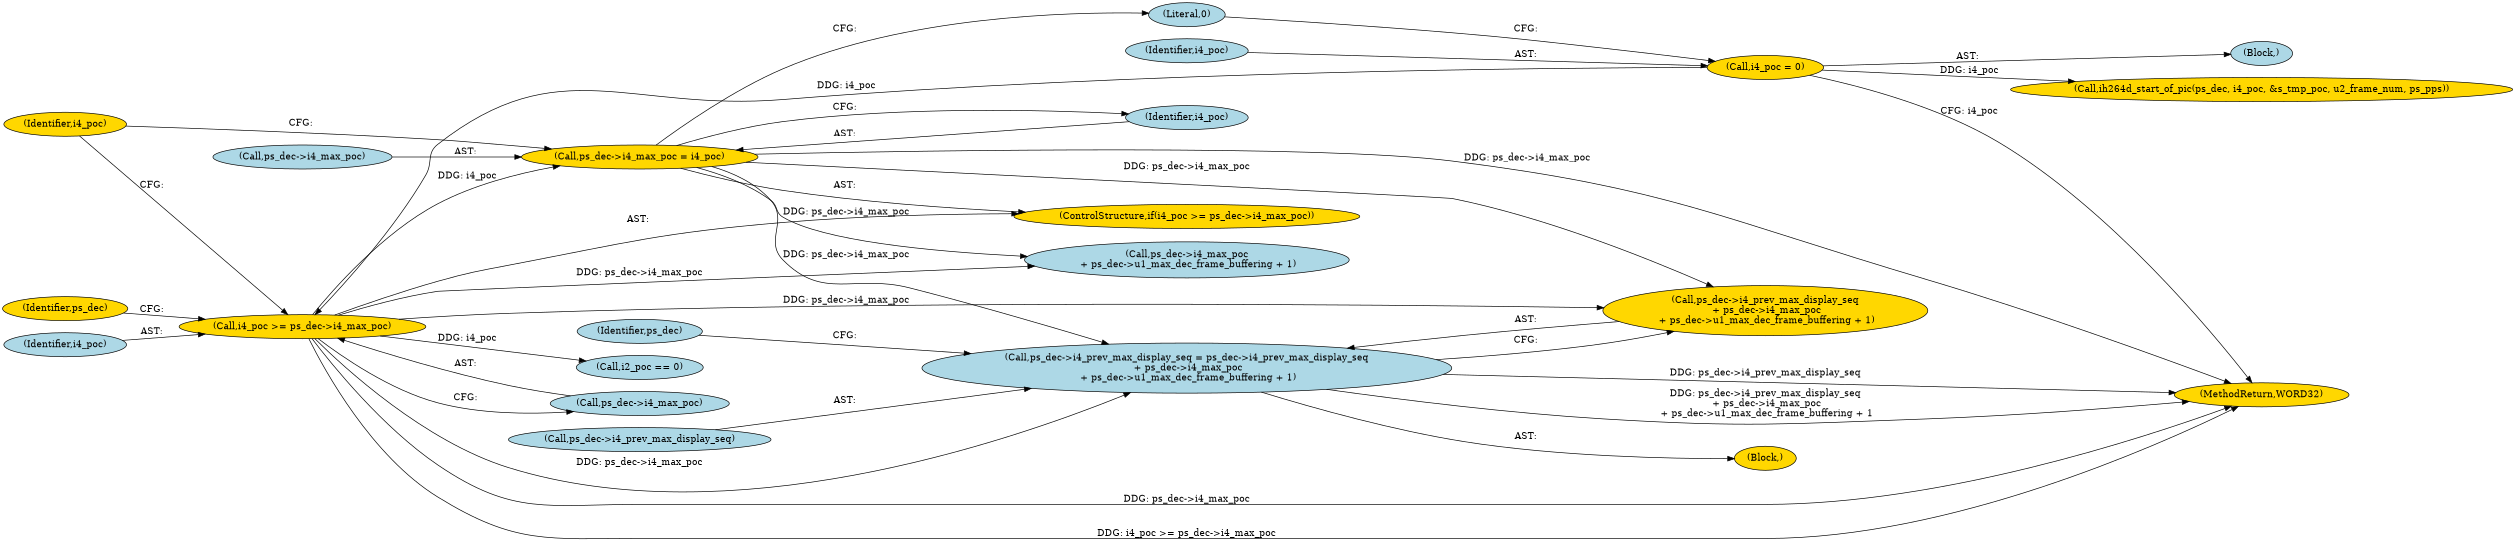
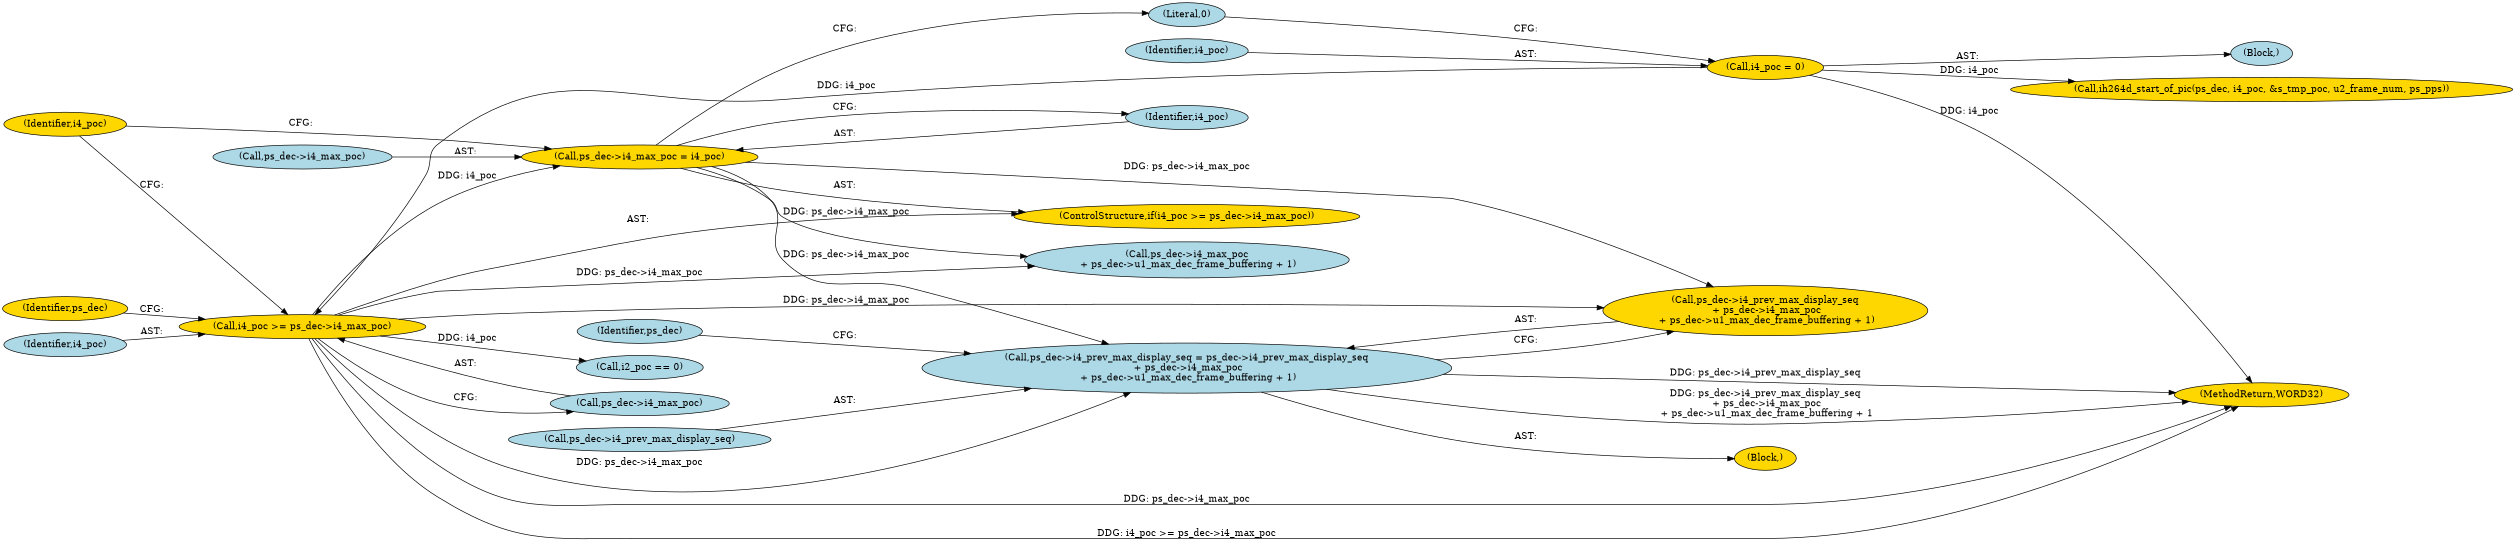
edge "(Call,i4_poc = 0)" -> "(MethodReturn,WORD32)": label "CFG: i4_poc" -> "DDG: i4_poc"
edge "(Call,ps_dec->i4_max_poc = i4_poc)" -> "(MethodReturn,WORD32)": removed, label "DDG: ps_dec->i4_max_poc"
